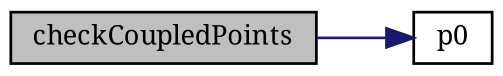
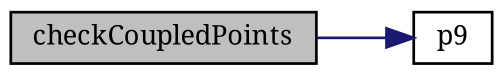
node "p0": label "p0" -> "p9"
